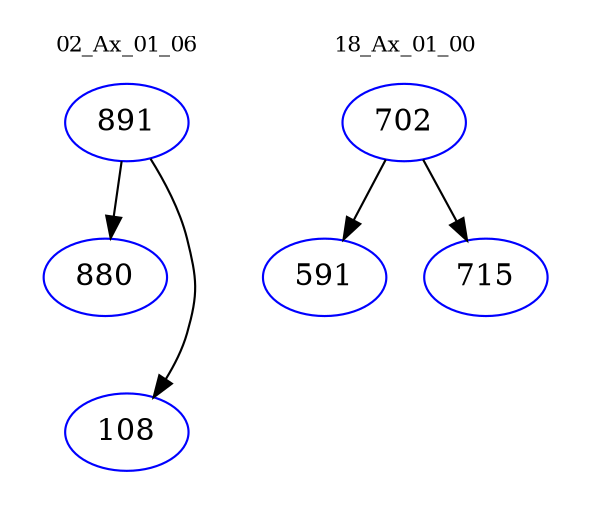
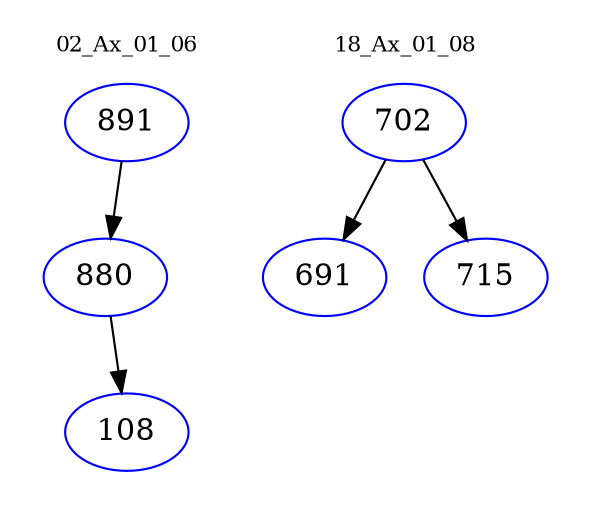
cluster "18_Ax_01_00": label "18_Ax_01_00" -> "18_Ax_01_08"
edge "891" -> "108": now "880" -> "108"
node "591": label "591" -> "691"
